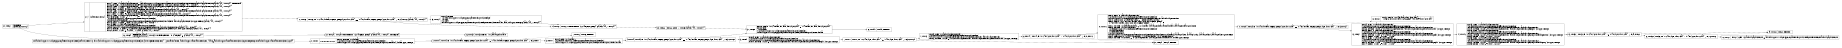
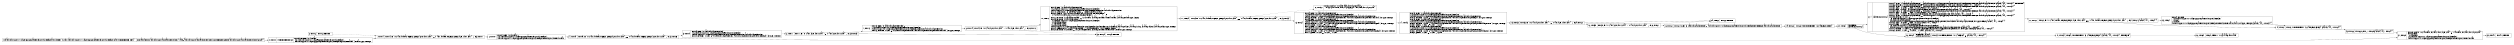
node "19: 0x0063": added
edge "1: 0x0004" -> "2: 0x0006": reversed
